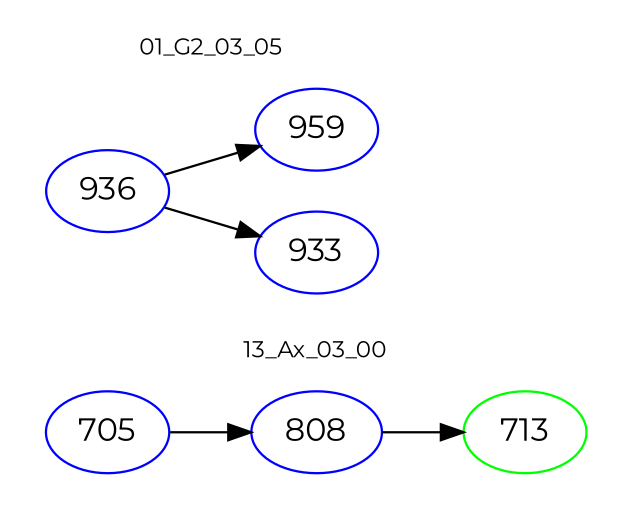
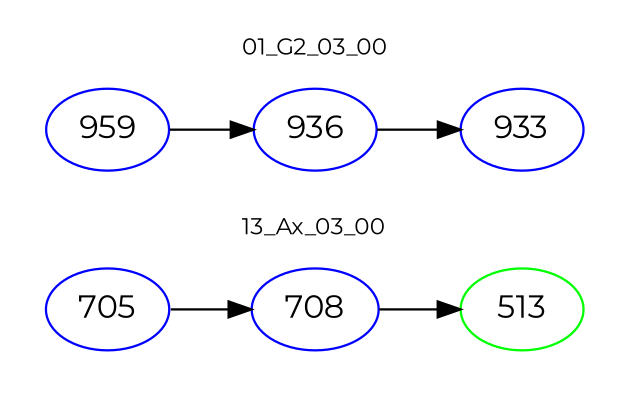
cluster "01_G2_03_05": label "01_G2_03_05" -> "01_G2_03_00"
edge "936" -> "959": reversed
node "808": label "808" -> "708"
node "713": label "713" -> "513"
